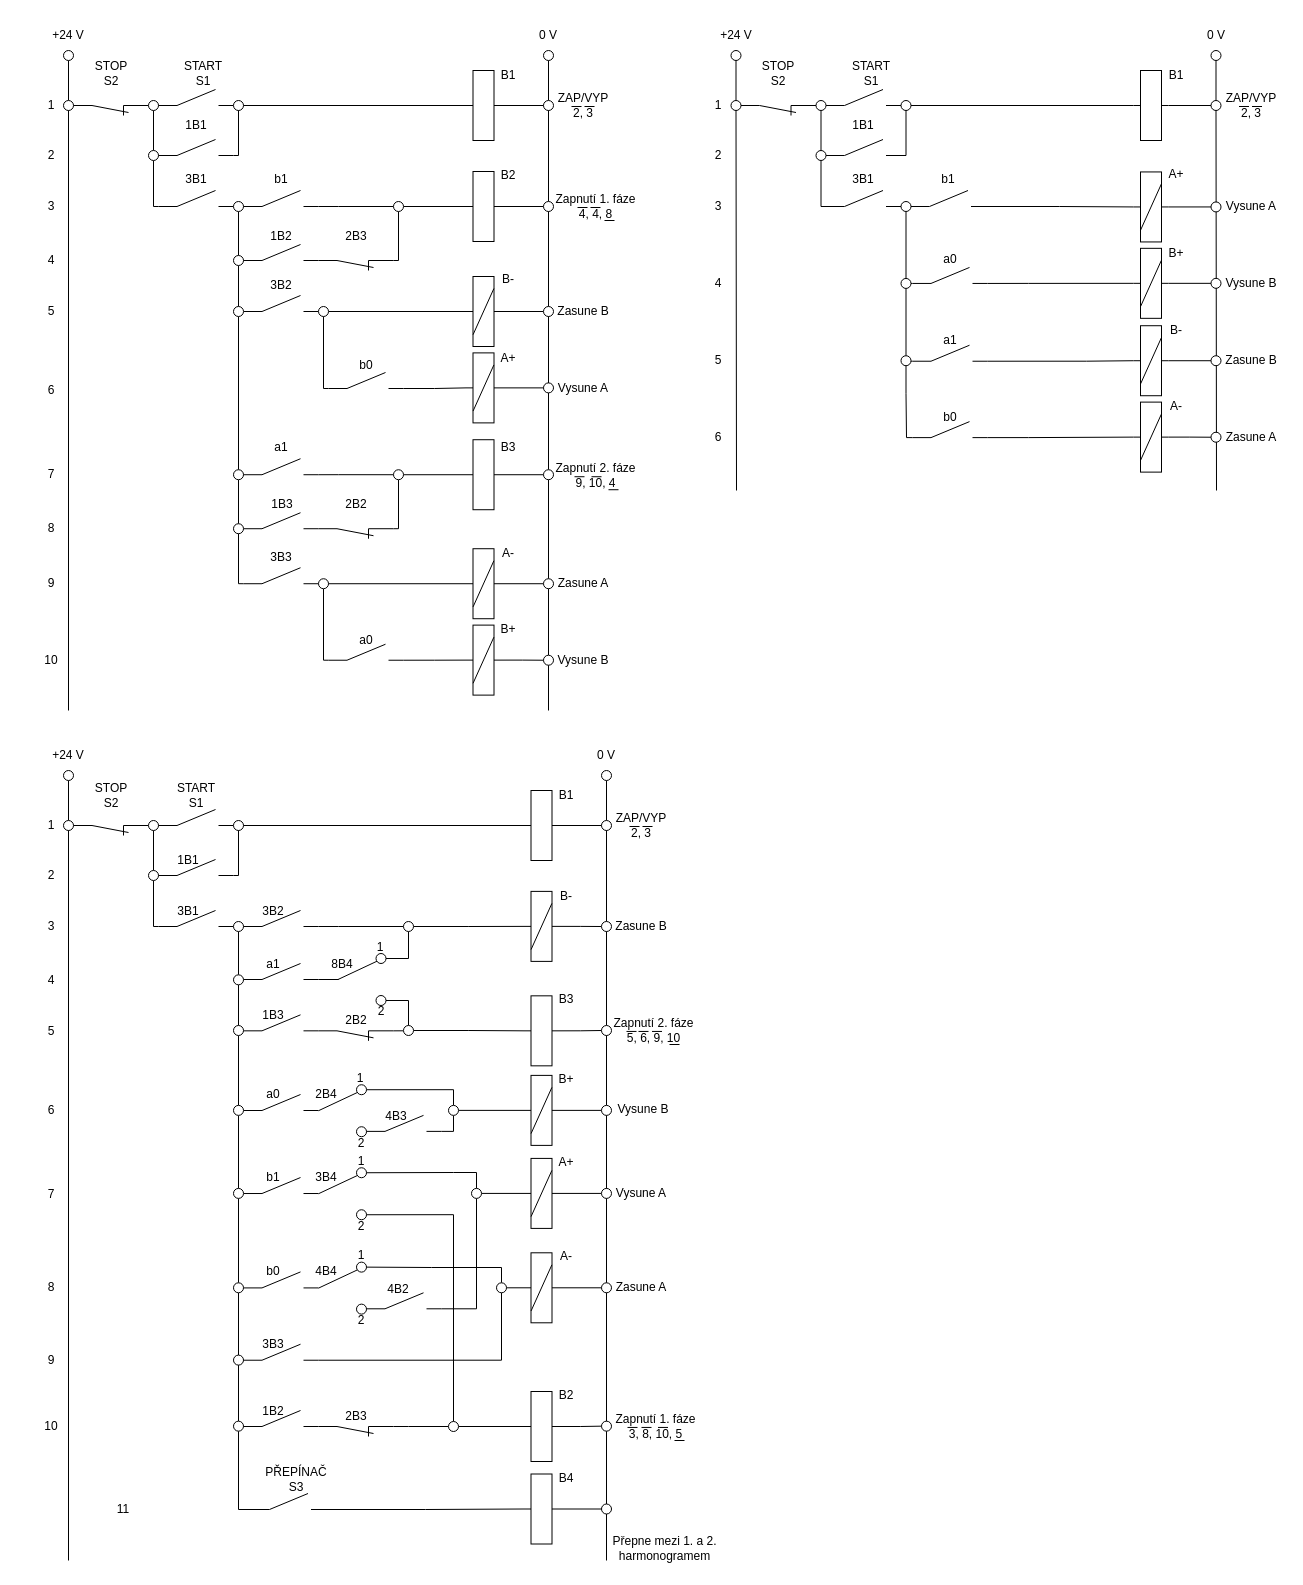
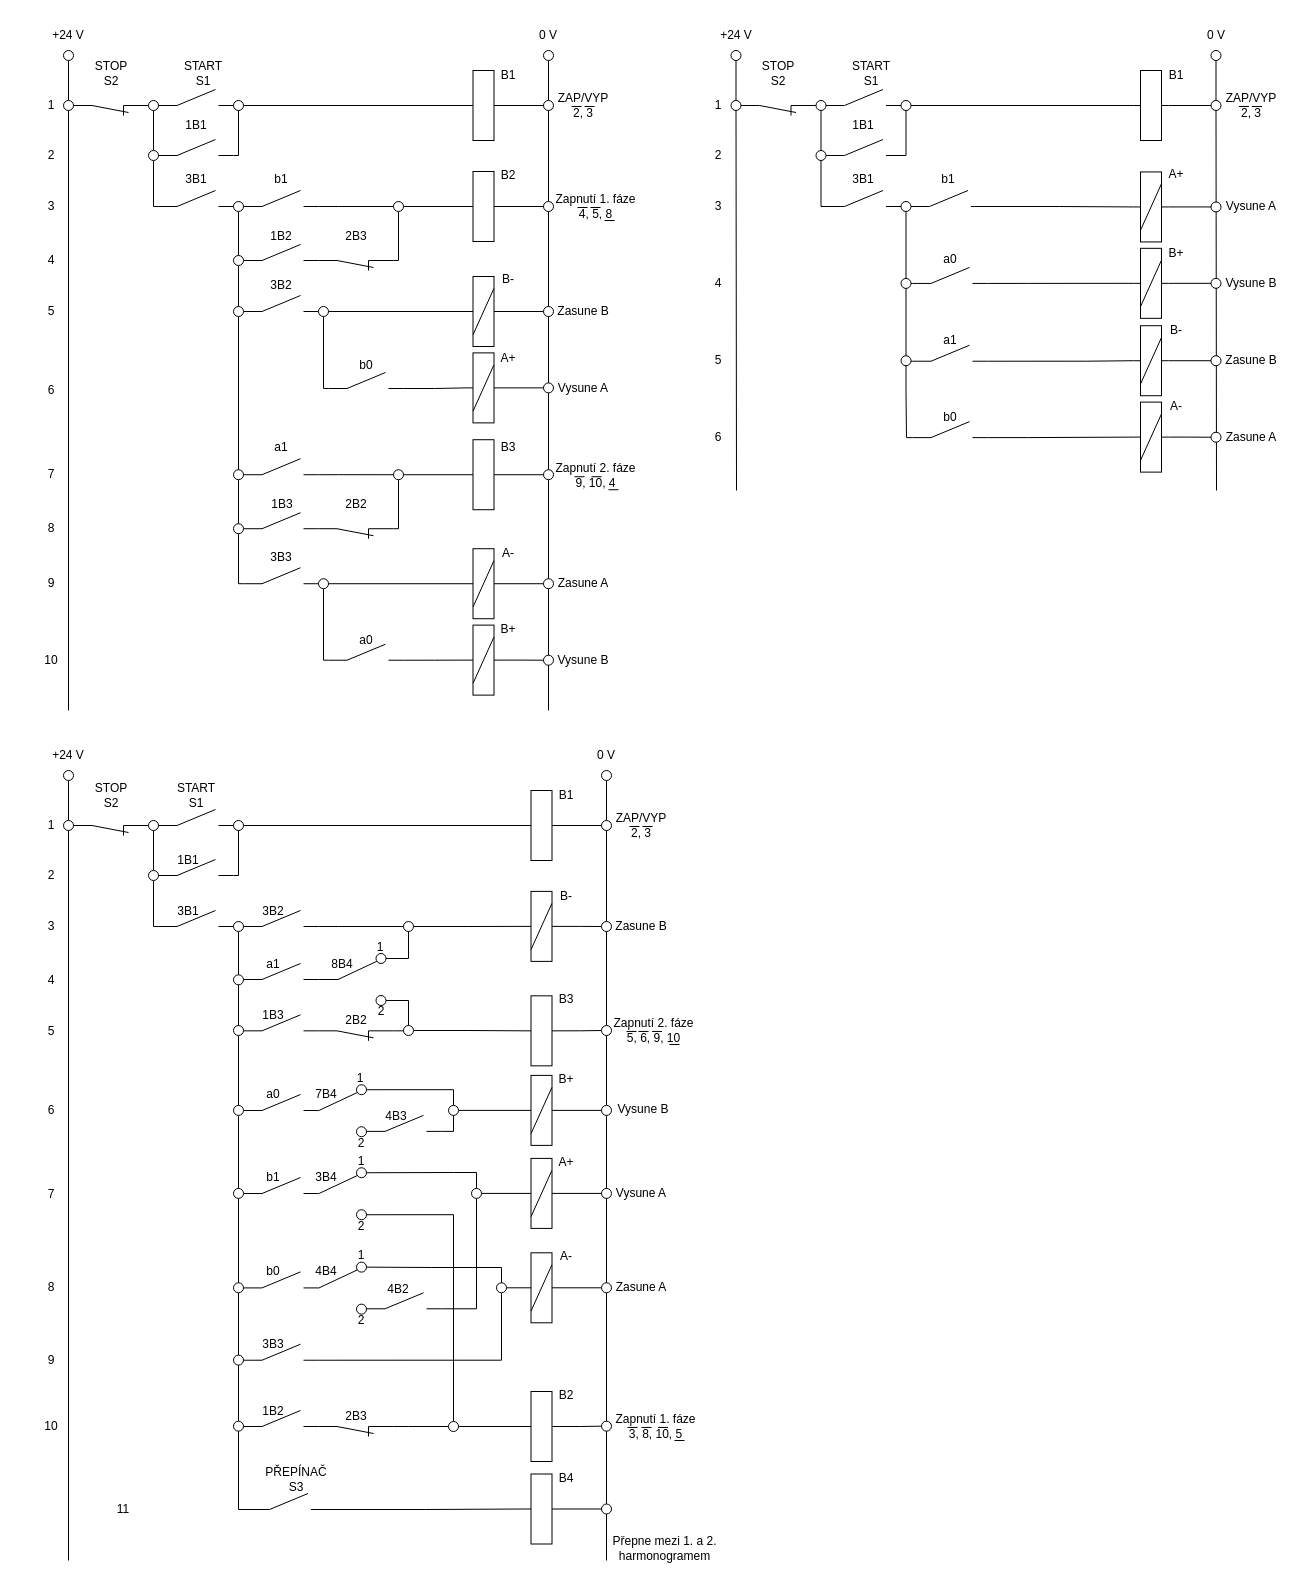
node "Zapnutí 1. fáze 4, 4, 8": label "Zapnutí 1. fáze 4, 4, 8" -> "Zapnutí 1. fáze 4, 5, 8"
node "2B4": label "2B4" -> "7B4"
